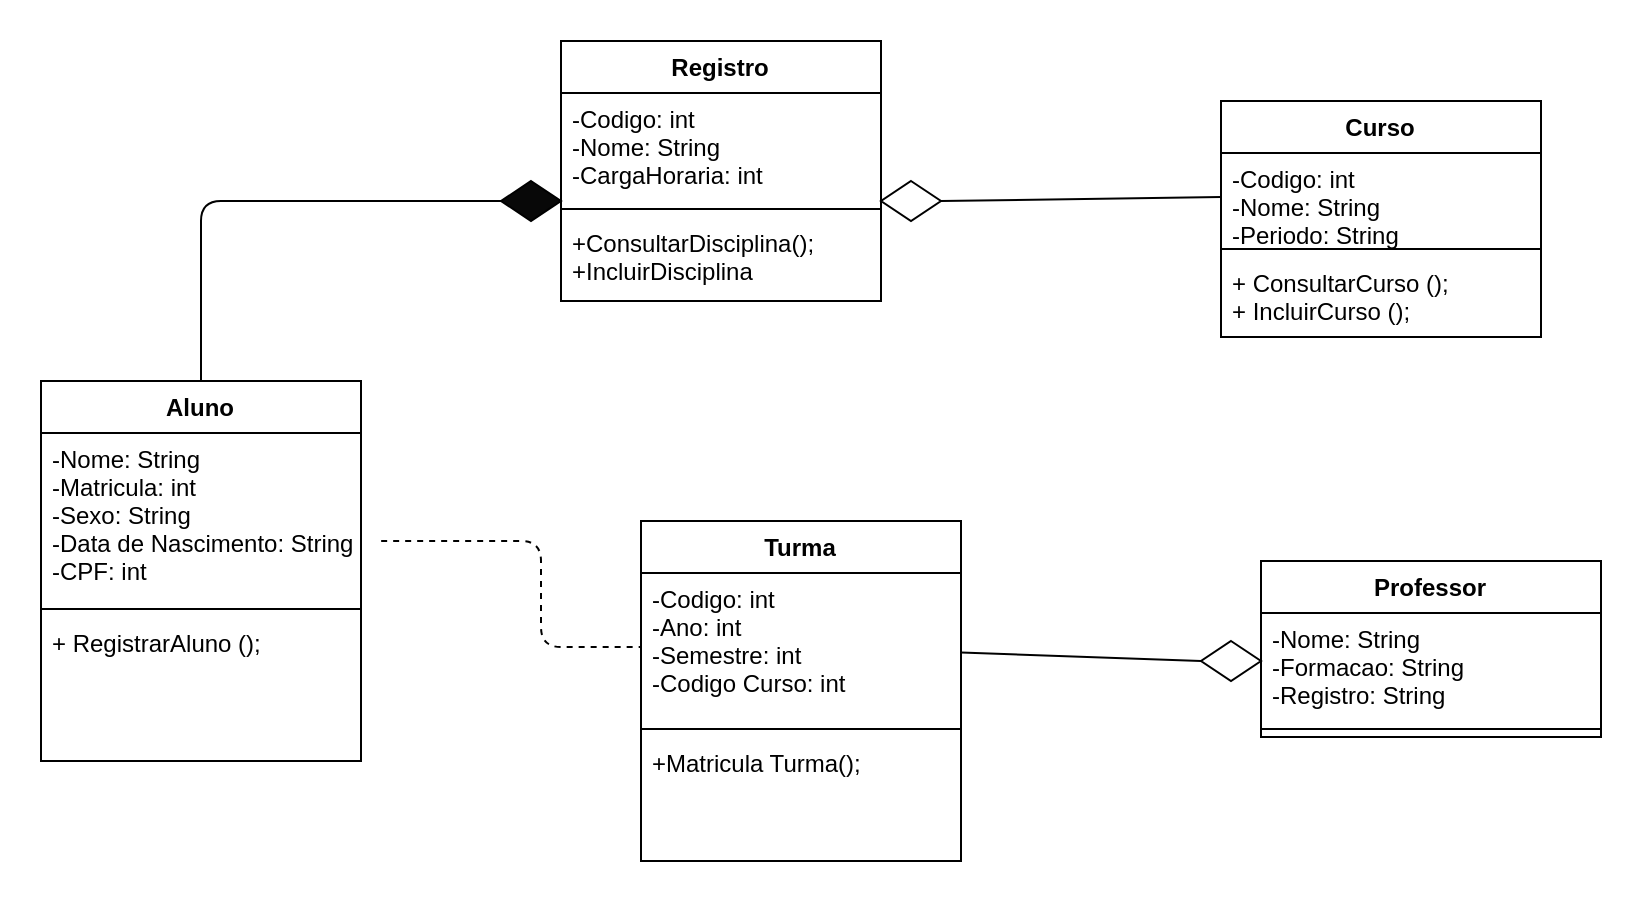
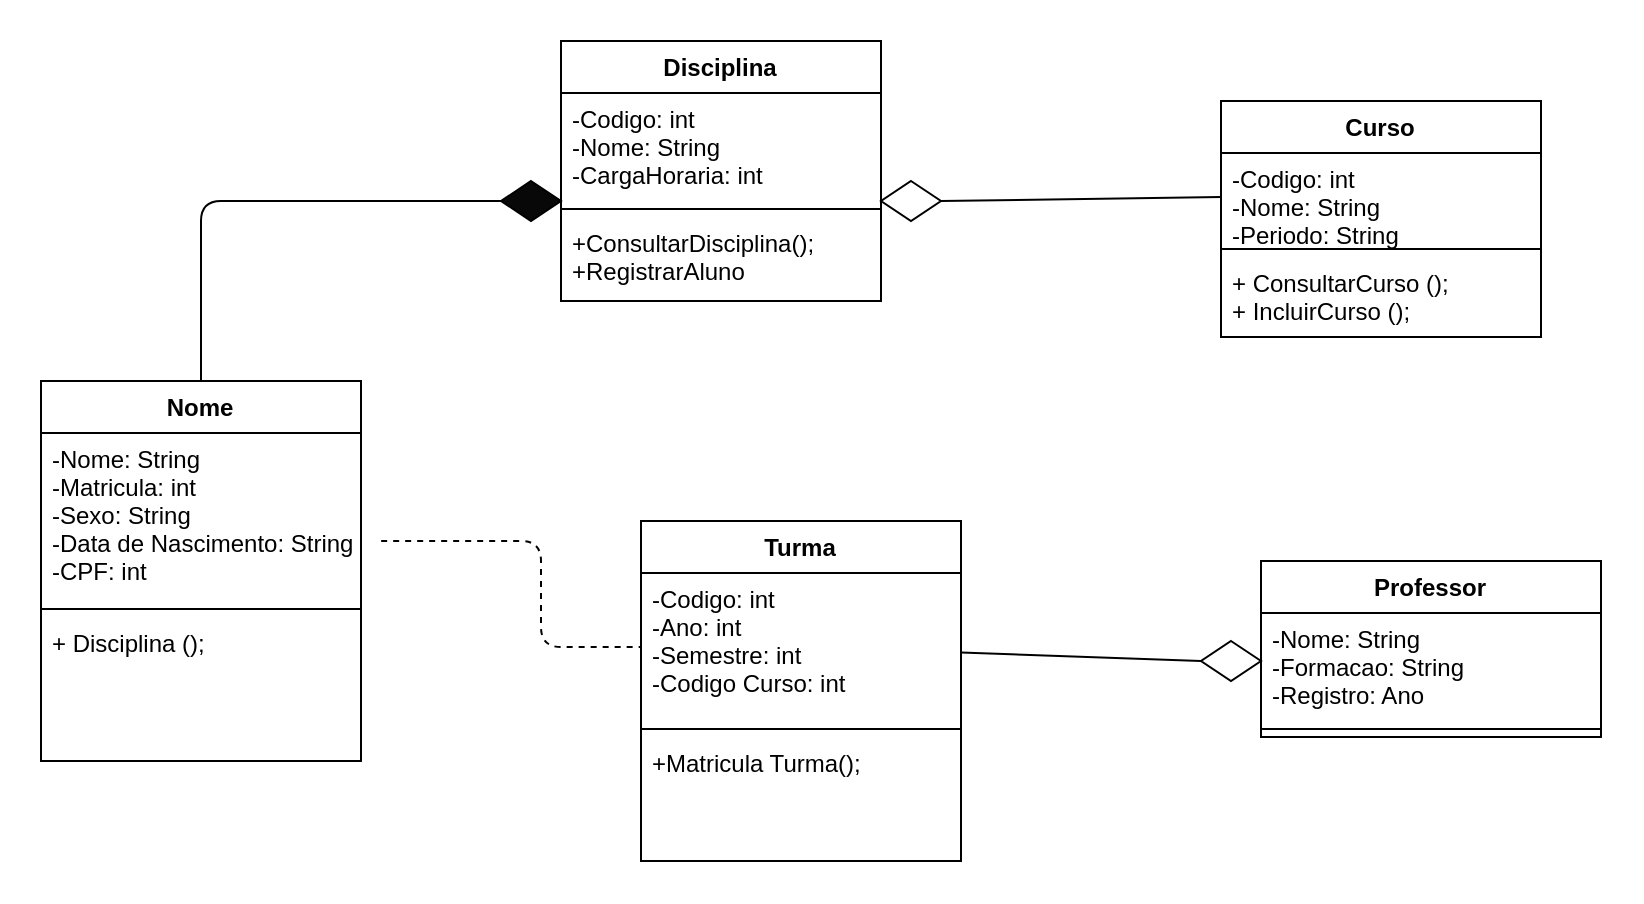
node "Registro": label "Registro" -> "Disciplina"
node "+ConsultarDisciplina(); +IncluirDisciplina": label "+ConsultarDisciplina(); +IncluirDisciplina" -> "+ConsultarDisciplina(); +RegistrarAluno"
node "Aluno": label "Aluno" -> "Nome"
node "-Nome: String -Formacao: String -Registro: String": label "-Nome: String -Formacao: String -Registro: String" -> "-Nome: String -Formacao: String -Registro: Ano"
node "+ RegistrarAluno ();": label "+ RegistrarAluno ();" -> "+ Disciplina ();"
